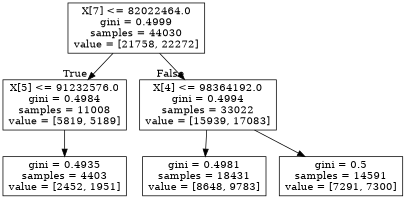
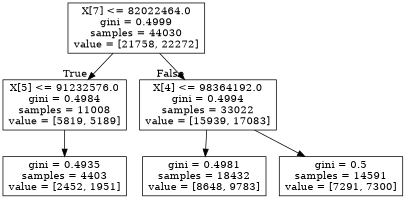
node "gini = 0.4981 samples = 18431 value = [8648, 9783]": label "gini = 0.4981 samples = 18431 value = [8648, 9783]" -> "gini = 0.4981 samples = 18432 value = [8648, 9783]"
